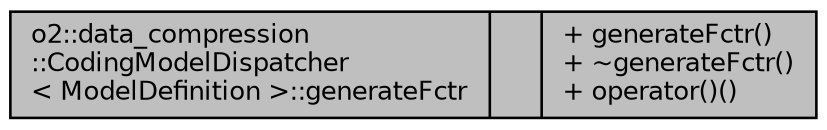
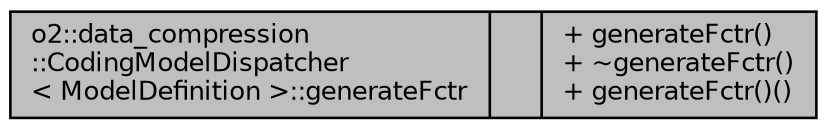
node "o2::data_compression": text "+ operator()()" -> "+ generateFctr()()"
